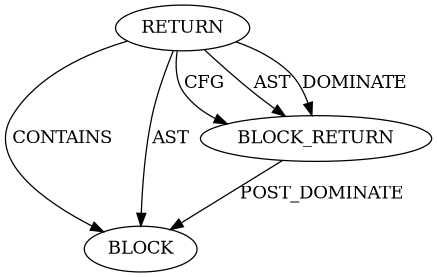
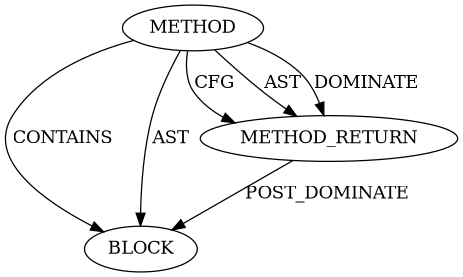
node "RETURN": label "RETURN" -> "METHOD"
node "BLOCK_RETURN": label "BLOCK_RETURN" -> "METHOD_RETURN"
